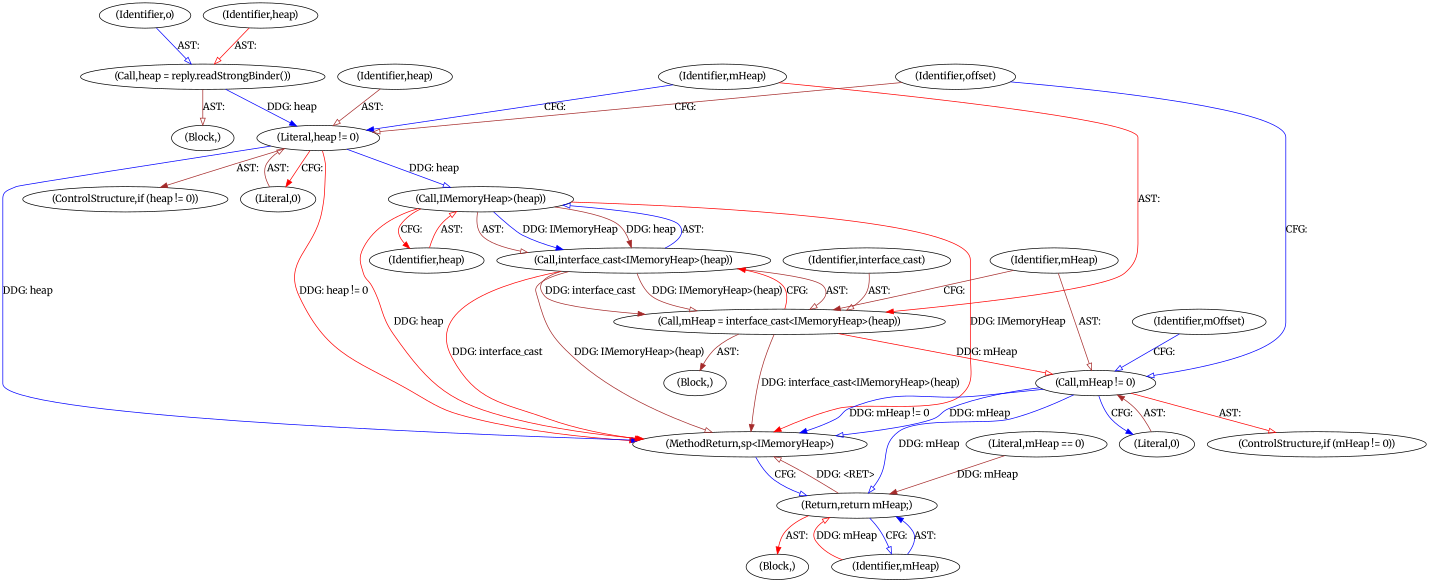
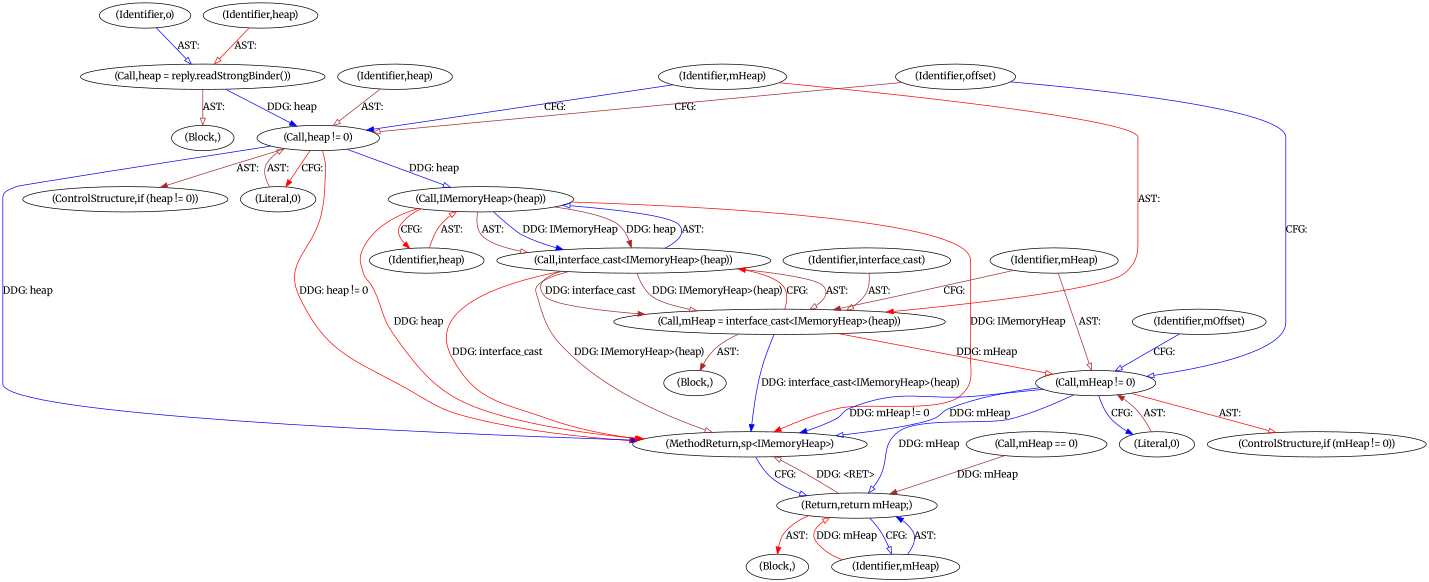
node "(Literal,heap != 0)": label "(Literal,heap != 0)" -> "(Call,heap != 0)"
edge "(Call,mHeap = interface_cast<IMemoryHeap>(heap))" -> "(MethodReturn,sp<IMemoryHeap>)": color brown -> blue
node "(Literal,mHeap == 0)": label "(Literal,mHeap == 0)" -> "(Call,mHeap == 0)"
